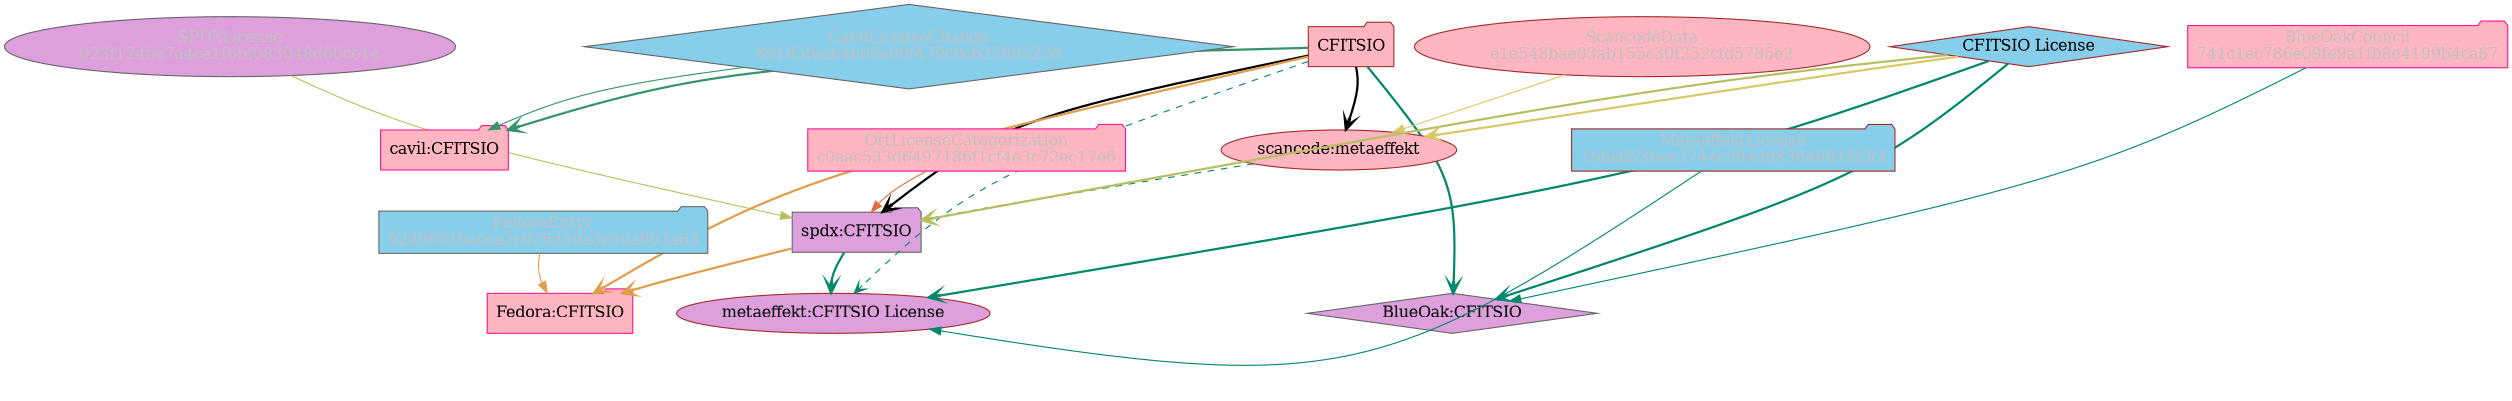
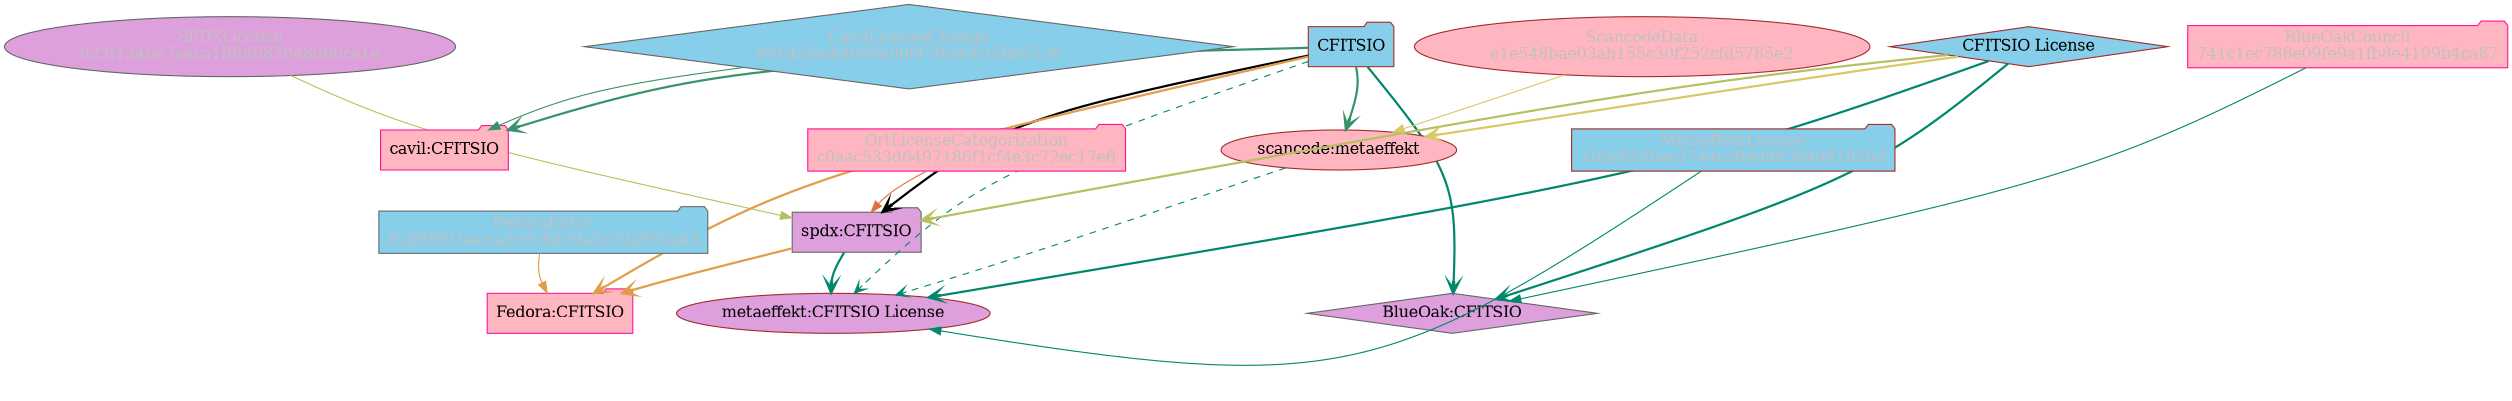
node "CFITSIO": fillcolor lightpink -> skyblue
edge "CFITSIO" -> "scancode:metaeffekt": color black -> #379469
edge "scancode:metaeffekt" -> "spdx:CFITSIO": now "scancode:metaeffekt" -> "metaeffekt:CFITSIO License"
